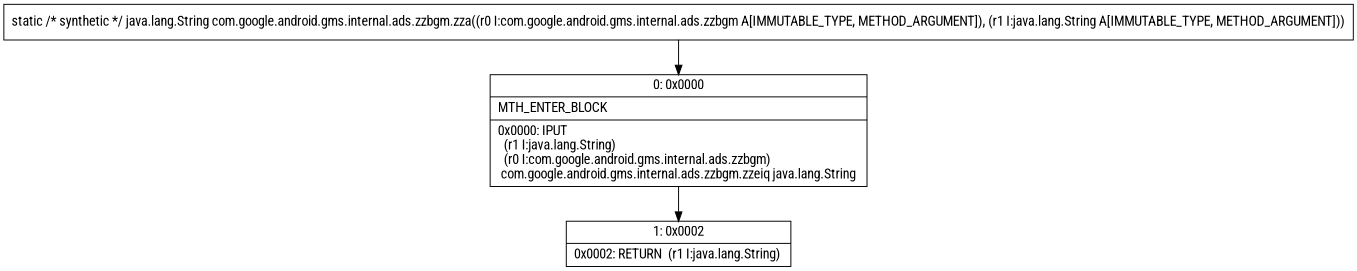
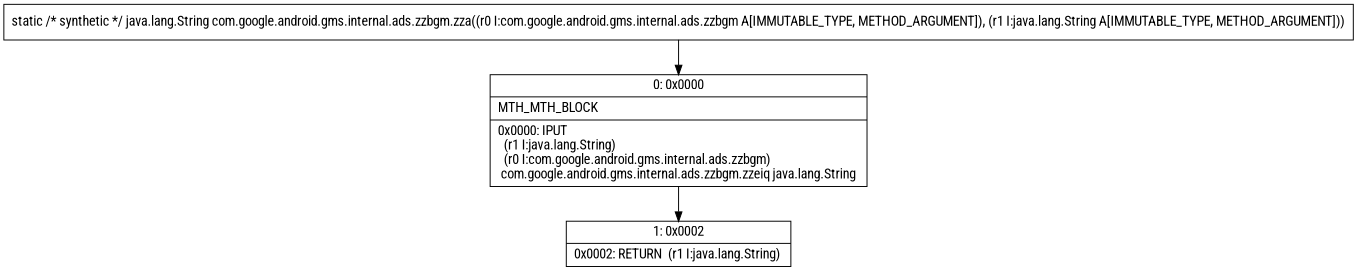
node "0: 0x0000": text "MTH_ENTER_BLOCK" -> "MTH_MTH_BLOCK"
